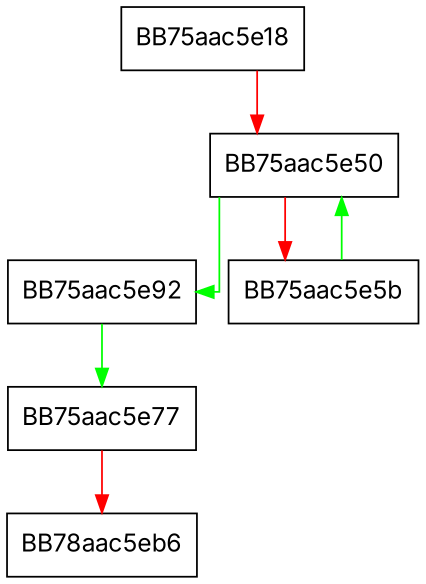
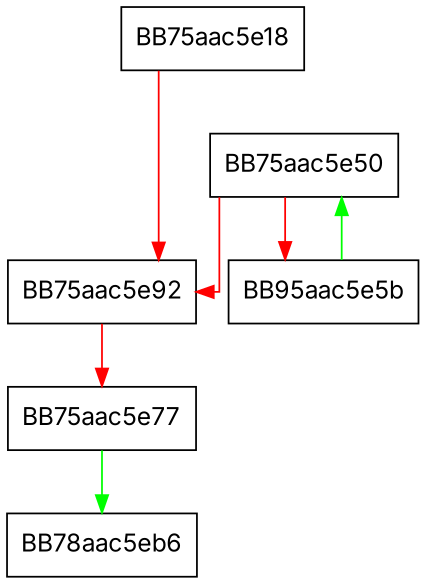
edge "BB75aac5e18" -> "BB75aac5e50": now "BB75aac5e18" -> "BB75aac5e92"
edge "BB75aac5e50" -> "BB75aac5e92": color green -> red
node "BB75aac5e5b": label "BB75aac5e5b" -> "BB95aac5e5b"
edge "BB75aac5e92" -> "BB75aac5e77": color green -> red
edge "BB75aac5e77" -> "BB78aac5eb6": color red -> green
